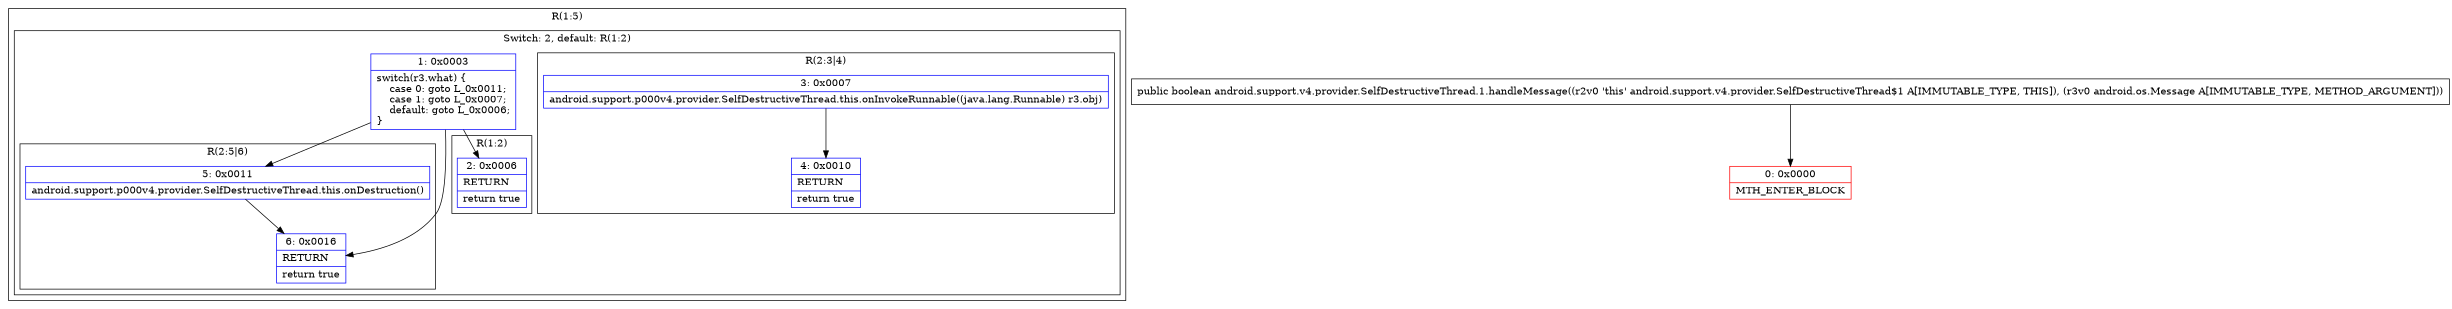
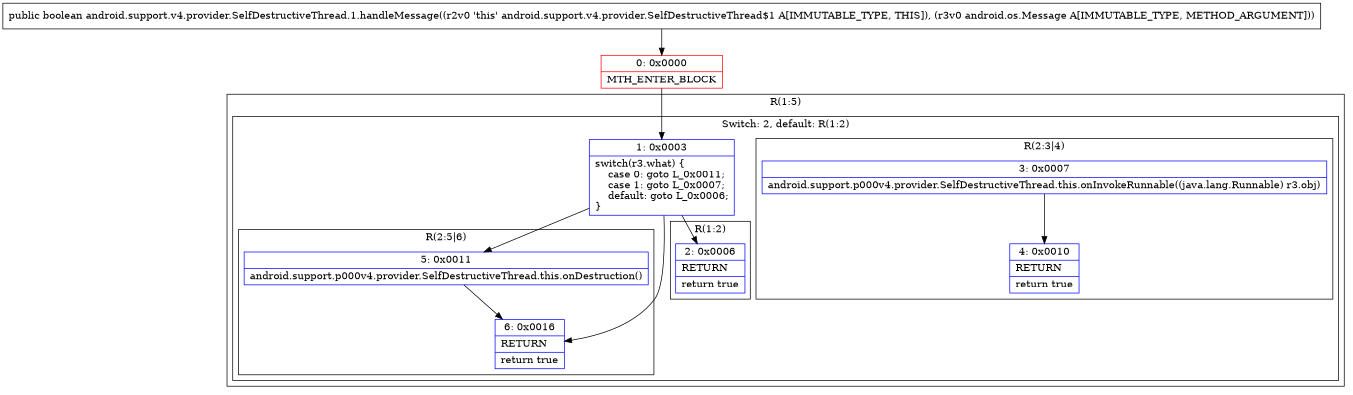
edge "0: 0x0000" -> "1: 0x0003": added
